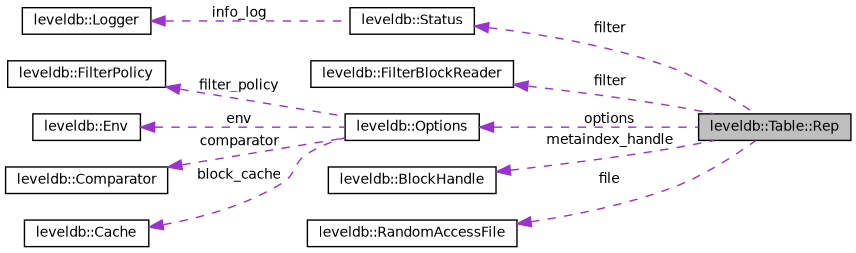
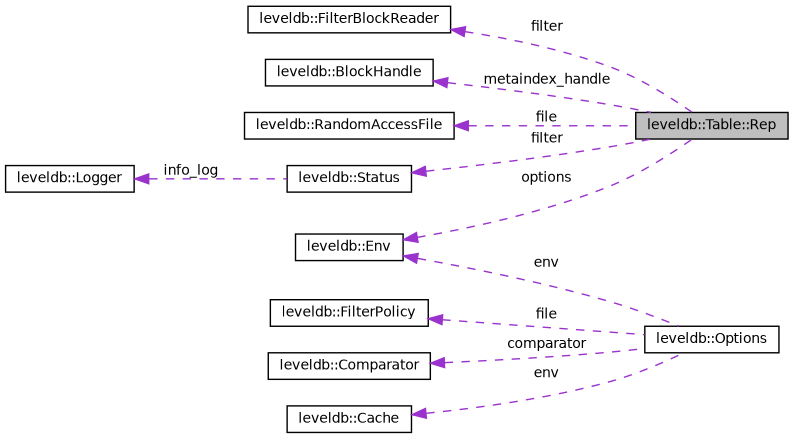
edge "leveldb::Options" -> "leveldb::FilterPolicy": label " filter_policy" -> " file"
edge "leveldb::Table::Rep" -> "leveldb::Options": now "leveldb::Table::Rep" -> "leveldb::Env"
edge "leveldb::Options" -> "leveldb::Cache": label " block_cache" -> " env"
